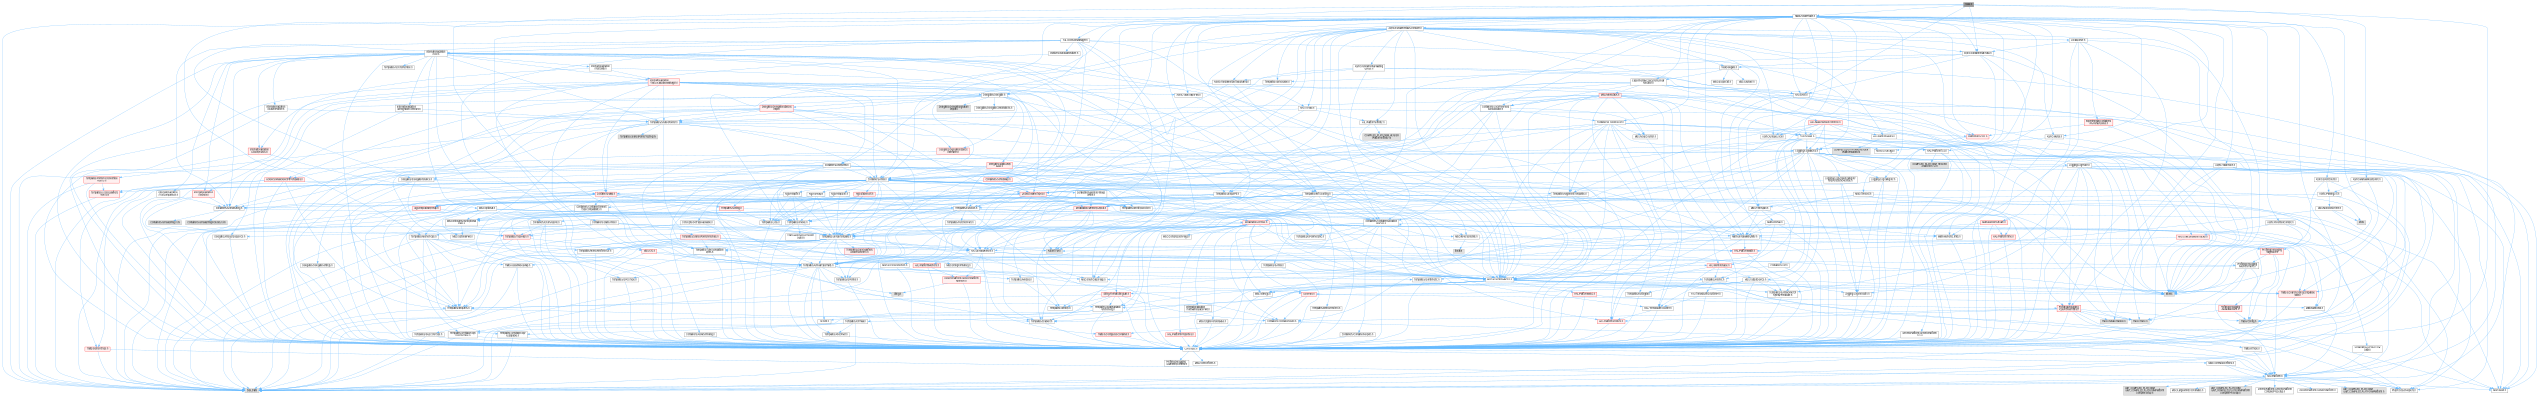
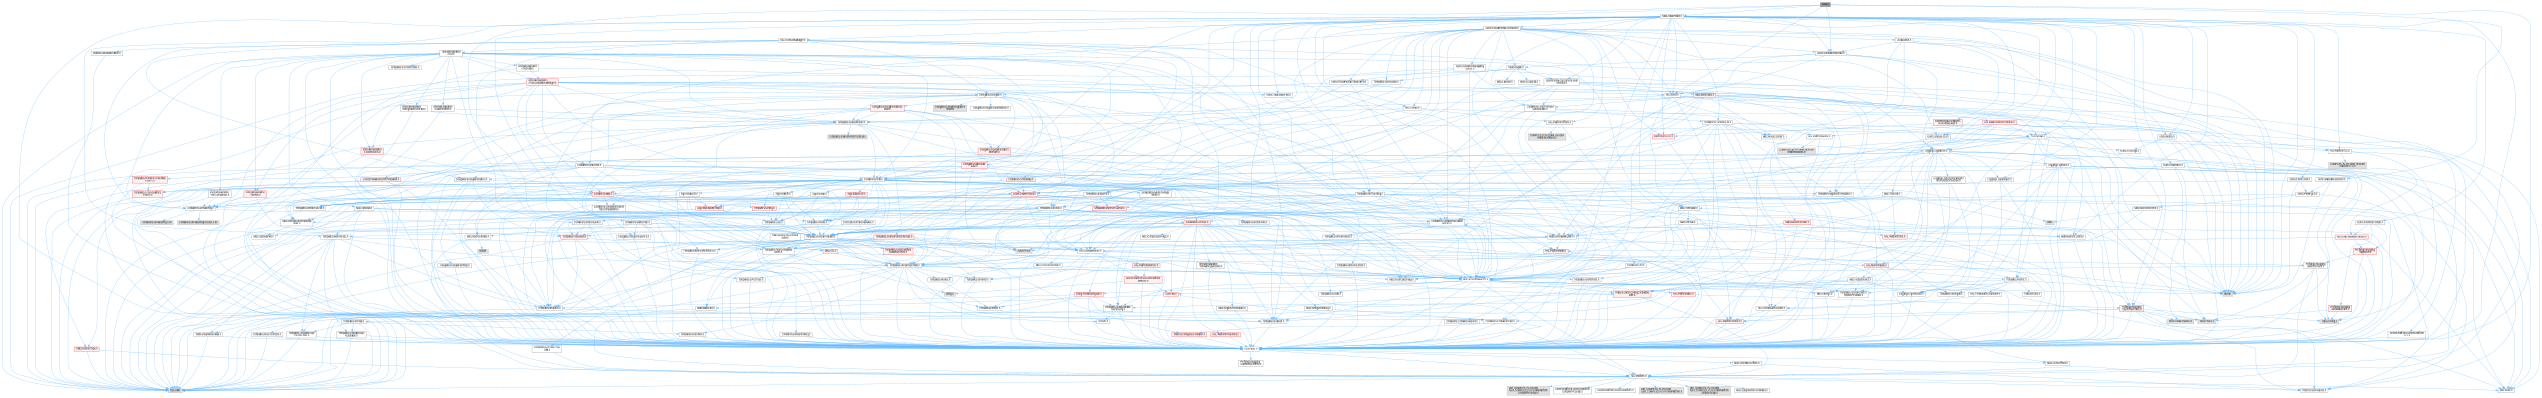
edge "Misc/AssertionMacros.h" -> "Misc/VarArgs.h": now "Misc/AssertionMacros.h" -> "Templates/IsArray.h"
edge "HAL/MemoryBase.h" -> "CoreTypes.h": now "HAL/MemoryBase.h" -> "Misc/CoreDefines.h"
edge "Traits/IntType.h" -> "HAL/Platform.h": now "Traits/IsCharEncodingCompatible With.h" -> "HAL/Platform.h"
